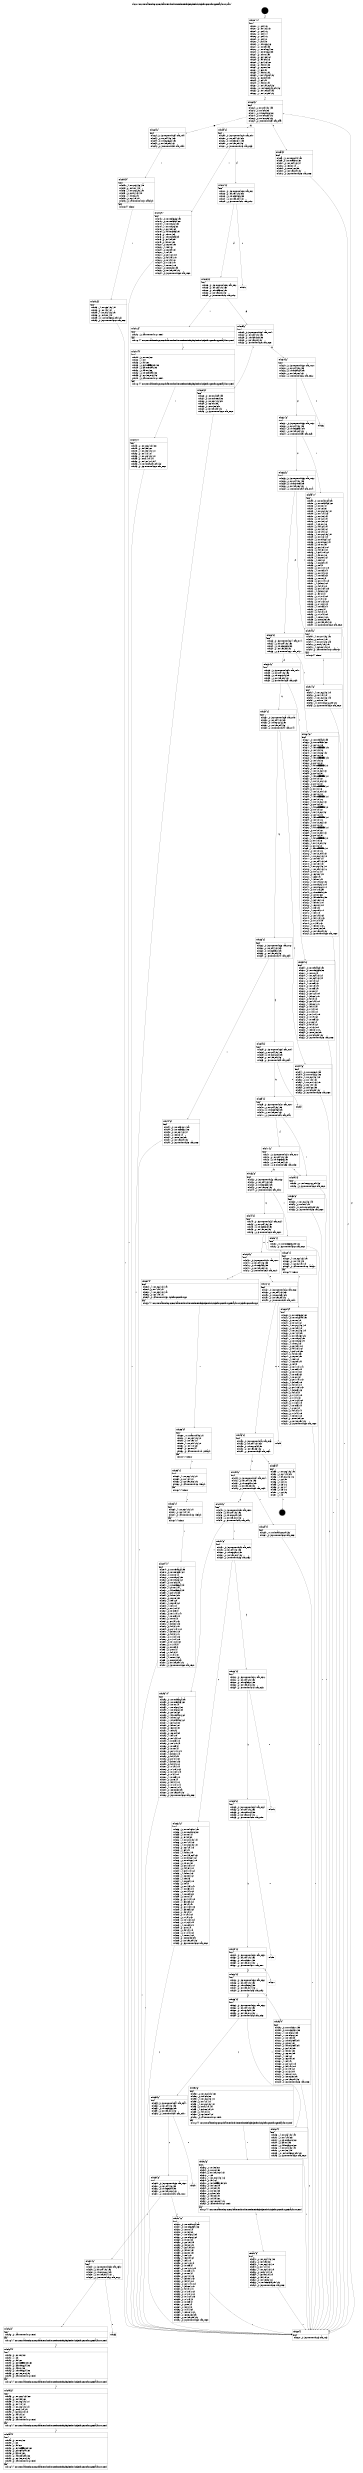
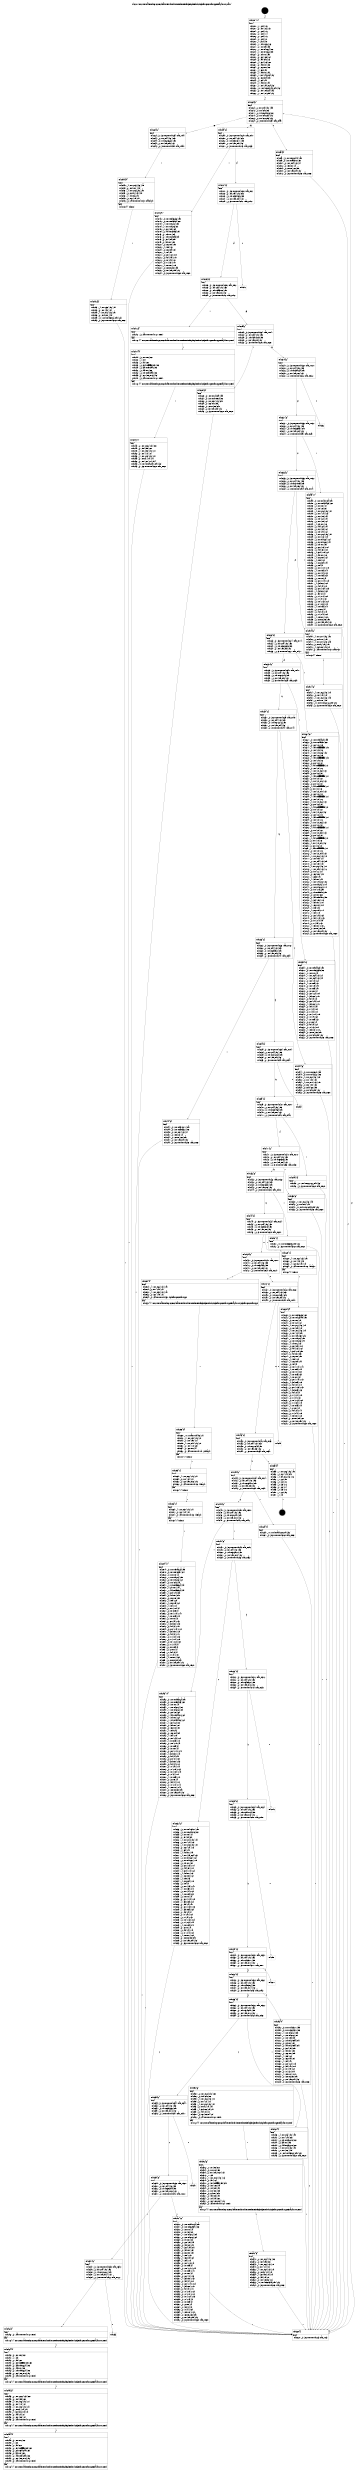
edge "0x402417 [28]" -> "0x402bac [15]": now "0x402417 [28]" -> "0x402f3e [28]"
